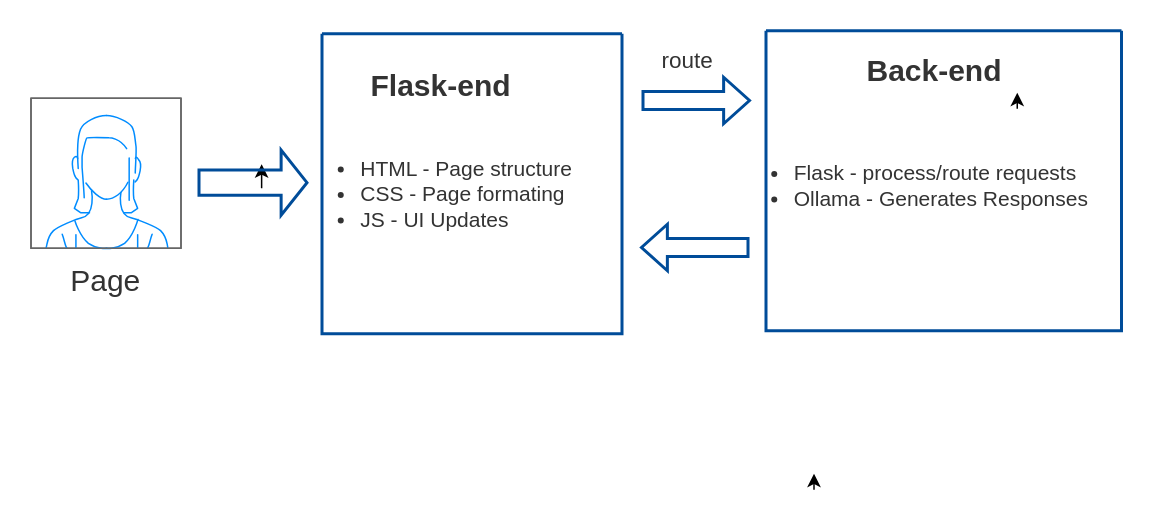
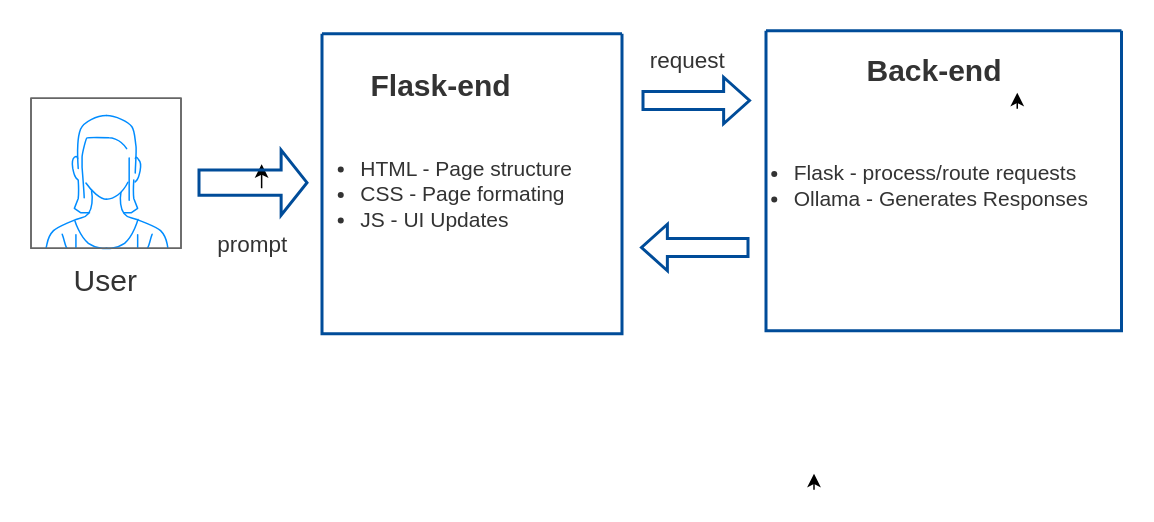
node "route": label "route" -> "request"
node "prompt": added
node "Page": label "Page" -> "User"
